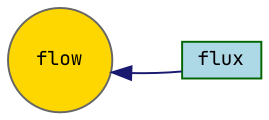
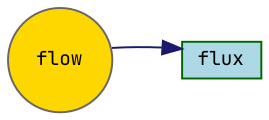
edge "flux" -> "flow": reversed
